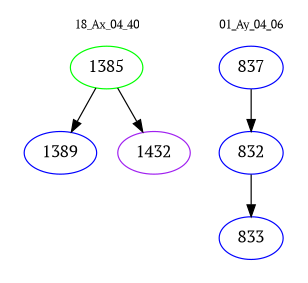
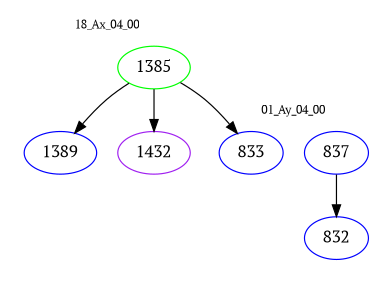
cluster "18_Ax_04_40": label "18_Ax_04_40" -> "18_Ax_04_00"
cluster "01_Ay_04_06": label "01_Ay_04_06" -> "01_Ay_04_00"
edge "832" -> "833": now "1385" -> "833"
